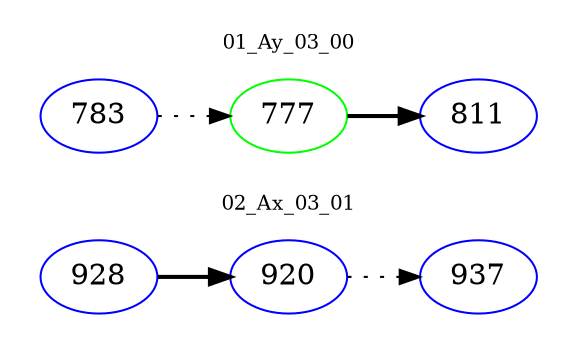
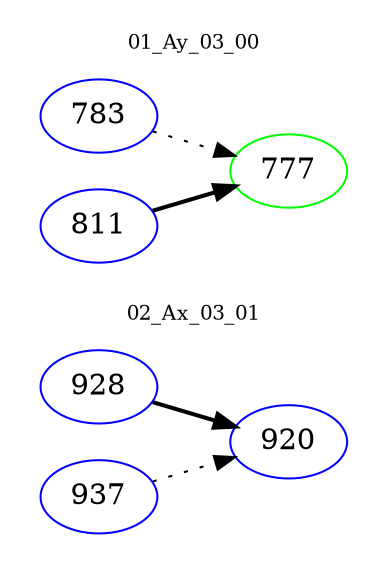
edge "777" -> "811": reversed
edge "920" -> "937": reversed
